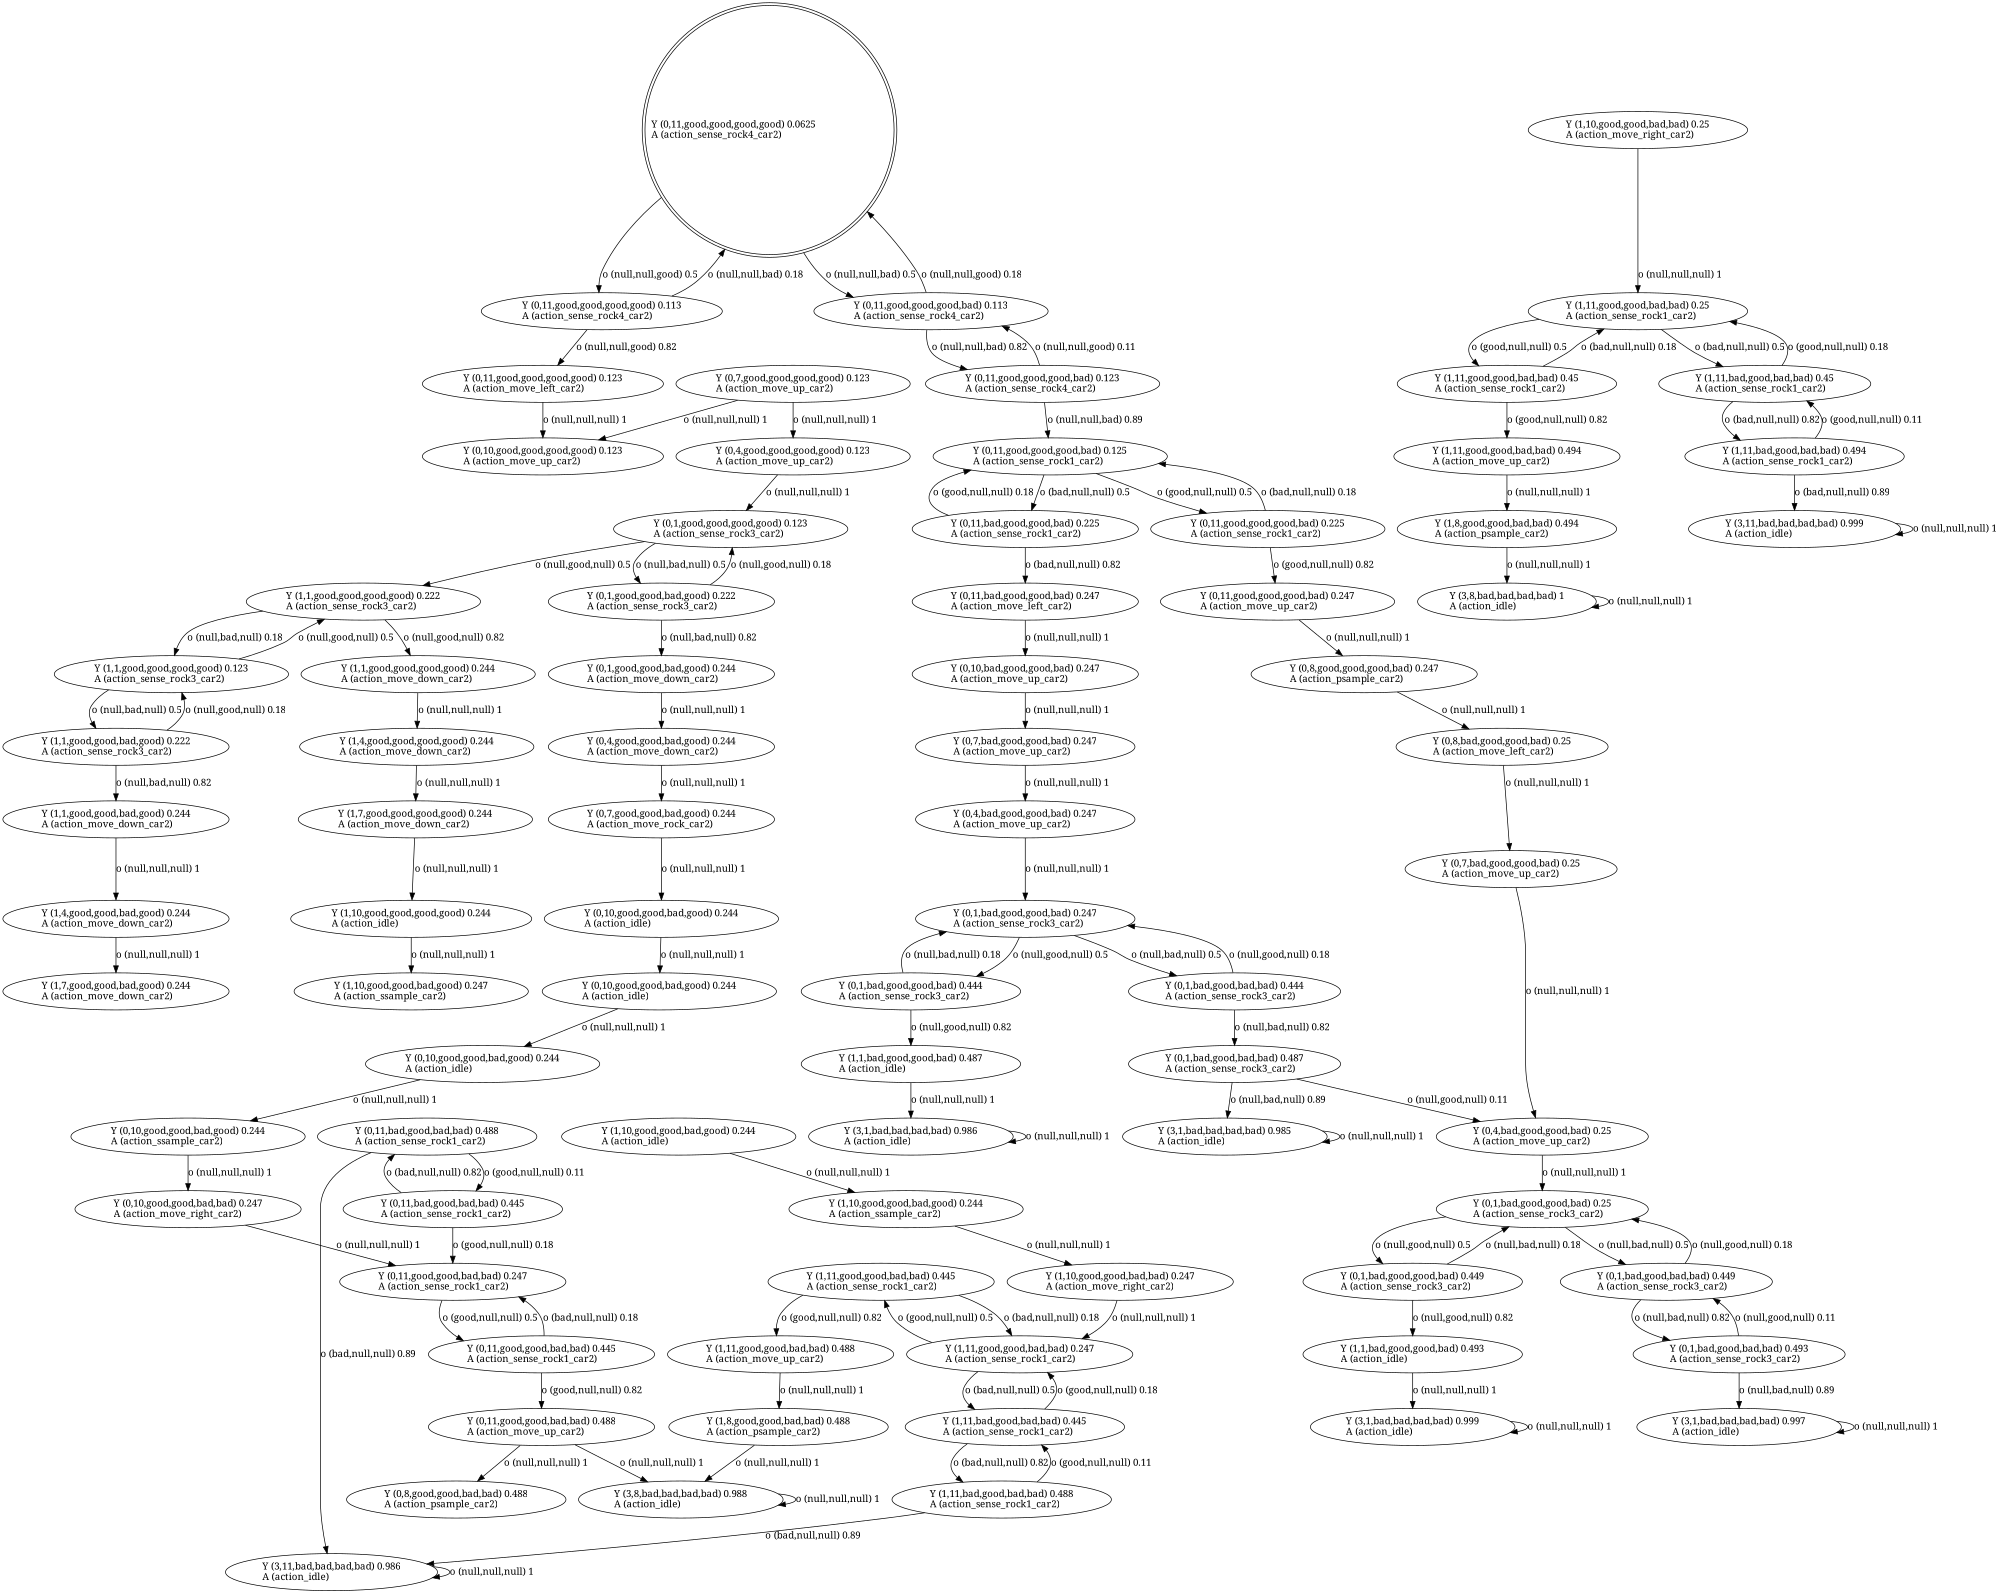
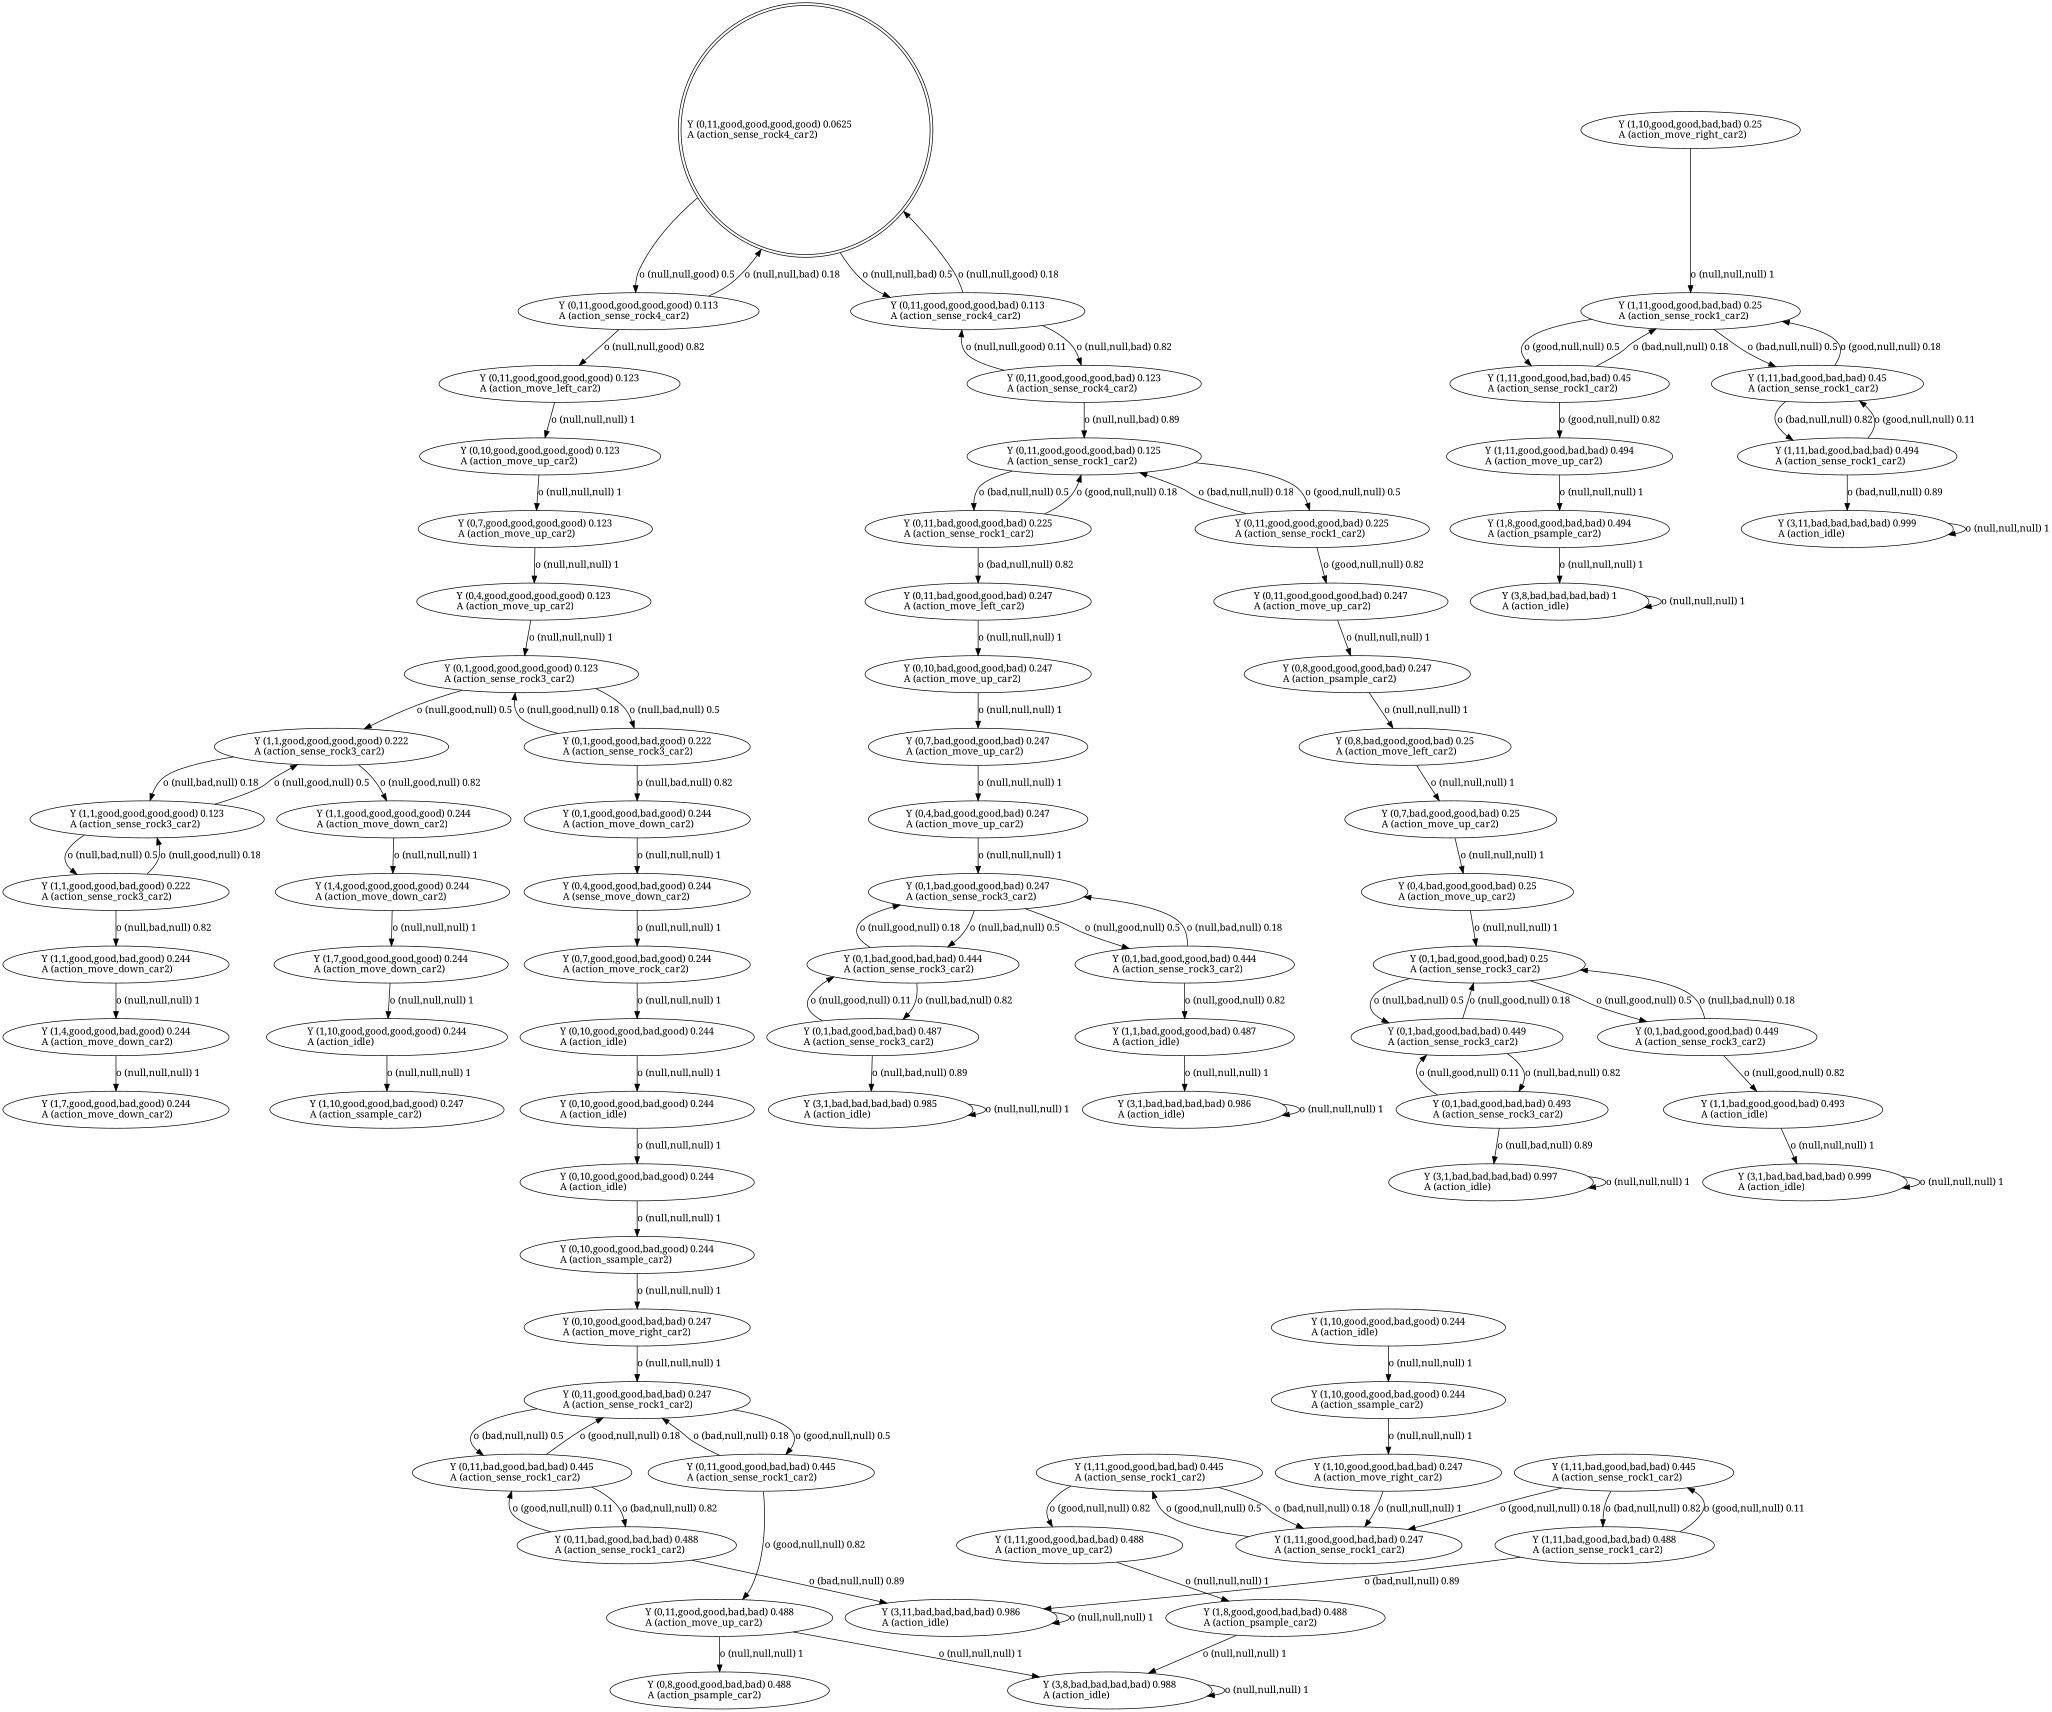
edge "Y (0,7,good,good,good,good) 0.123 A (action_move_up_car2)" -> "Y (0,10,good,good,good,good) 0.123 A (action_move_up_car2)": reversed
node "Y (0,4,good,good,bad,good) 0.244 A (action_move_down_car2)": label "Y (0,4,good,good,bad,good) 0.244 A (action_move_down_car2)" -> "Y (0,4,good,good,bad,good) 0.244 A (sense_move_down_car2)"
edge "Y (0,1,bad,good,bad,bad) 0.487 A (action_sense_rock3_car2)" -> "Y (0,4,bad,good,good,bad) 0.25 A (action_move_up_car2)": now "Y (0,1,bad,good,bad,bad) 0.487 A (action_sense_rock3_car2)" -> "Y (0,1,bad,good,bad,bad) 0.444 A (action_sense_rock3_car2)"
edge "Y (1,11,good,good,bad,bad) 0.247 A (action_sense_rock1_car2)" -> "Y (1,11,bad,good,bad,bad) 0.445 A (action_sense_rock1_car2)": removed, label "o (bad,null,null) 0.5"
edge "Y (0,11,good,good,bad,bad) 0.247 A (action_sense_rock1_car2)" -> "Y (0,11,bad,good,bad,bad) 0.445 A (action_sense_rock1_car2)": added, label "o (bad,null,null) 0.5"
